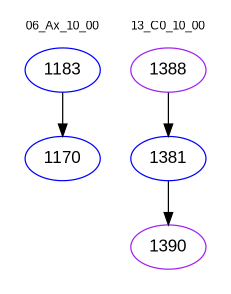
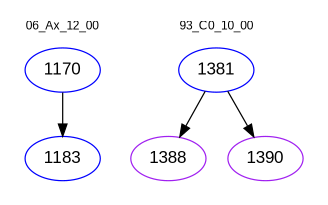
cluster "06_Ax_10_00": label "06_Ax_10_00" -> "06_Ax_12_00"
cluster "13_C0_10_00": label "13_C0_10_00" -> "93_C0_10_00"
edge "1183" -> "1170": reversed
edge "1388" -> "1381": reversed
